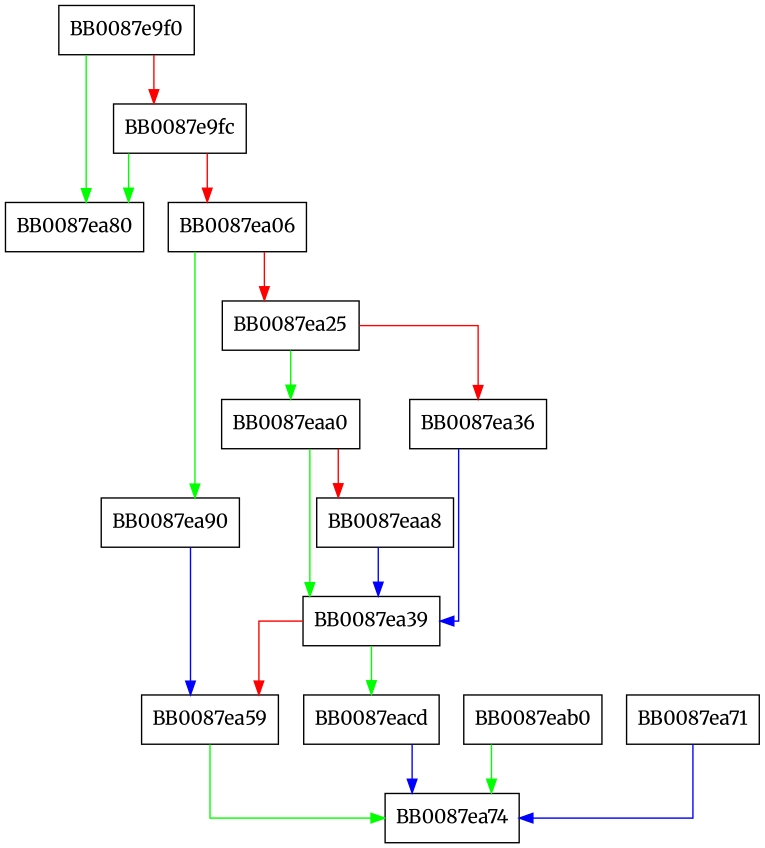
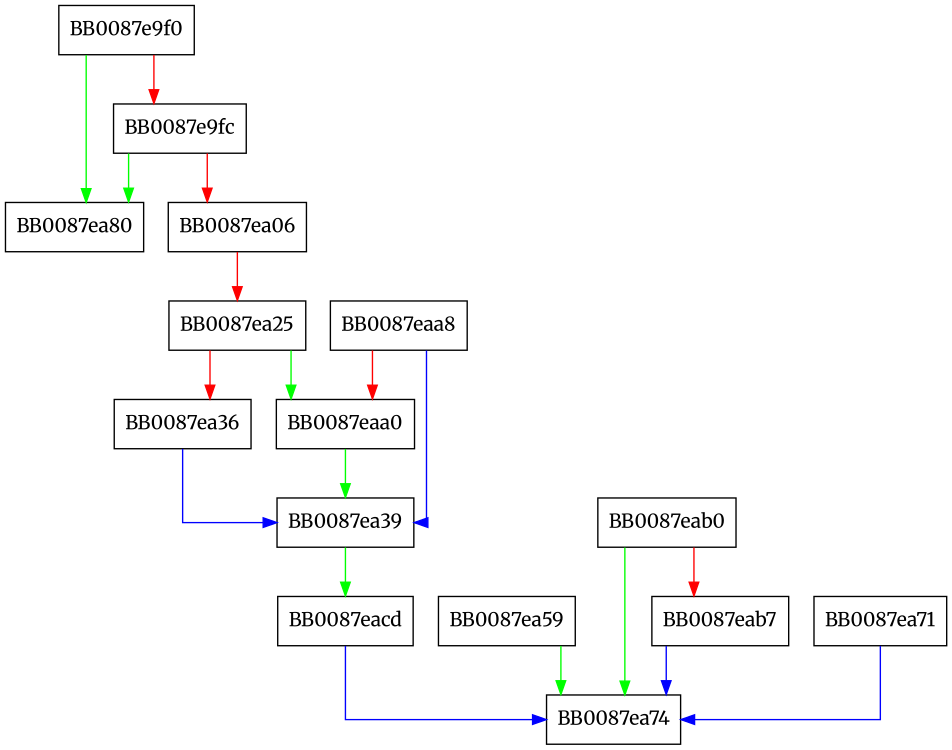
edge "BB0087eaa0" -> "BB0087eaa8": reversed
node "BB0087ea90": removed
node "BB0087eab7": added
edge "BB0087ea39" -> "BB0087ea59": removed
